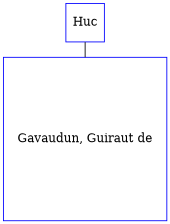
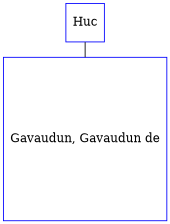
node "Gavaudun, Guiraut de": label "Gavaudun, Guiraut de" -> "Gavaudun, Gavaudun de"
